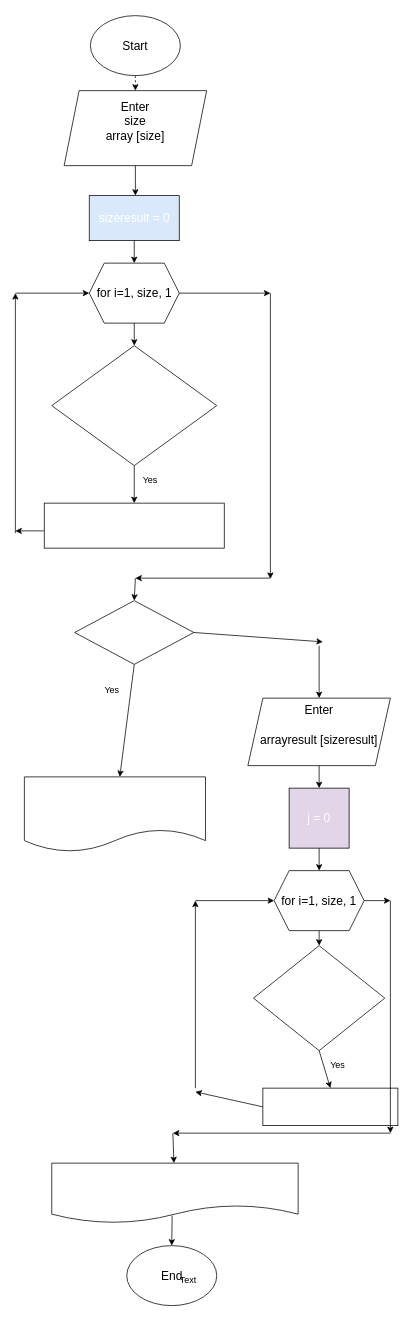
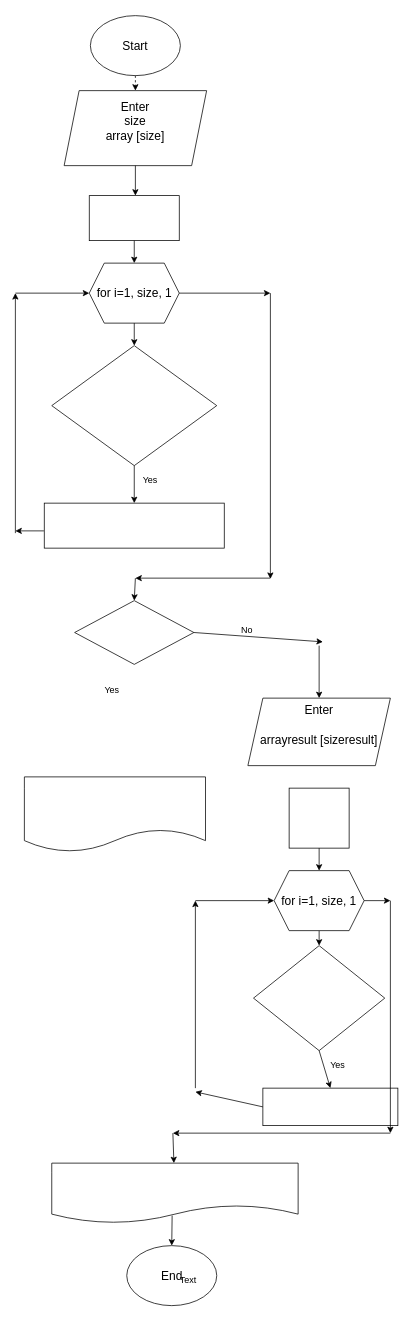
node "sizeresult = 0": fillcolor #dae8fc -> #ffffff
node "No": added
edge "sizeresult =0 ?" -> "Print (Нет элементов длина которых меньше или равна 3)": removed
edge "Enter arrayresult [sizeresult]" -> "j = 0": removed
node "j = 0": fillcolor #e1d5e7 -> #ffffff
